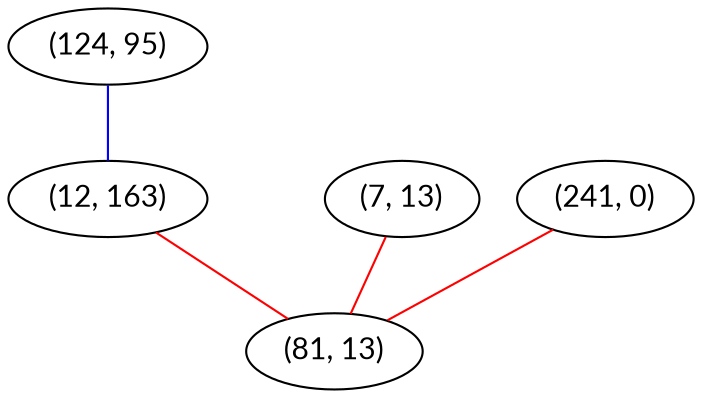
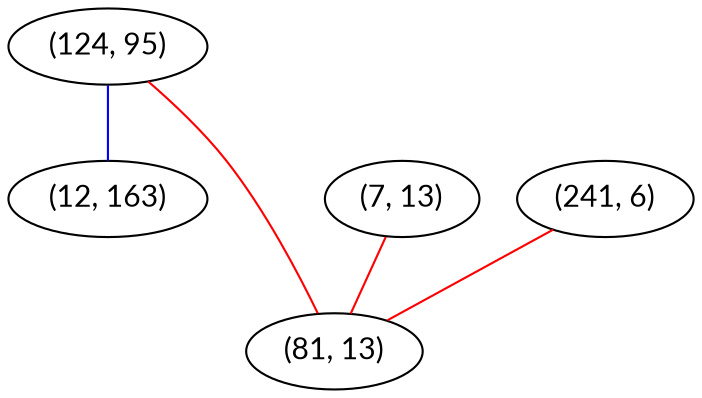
node "(241, 0)": label "(241, 0)" -> "(241, 6)"
edge "(12, 163)" -- "(81, 13)": now "(124, 95)" -- "(81, 13)"
